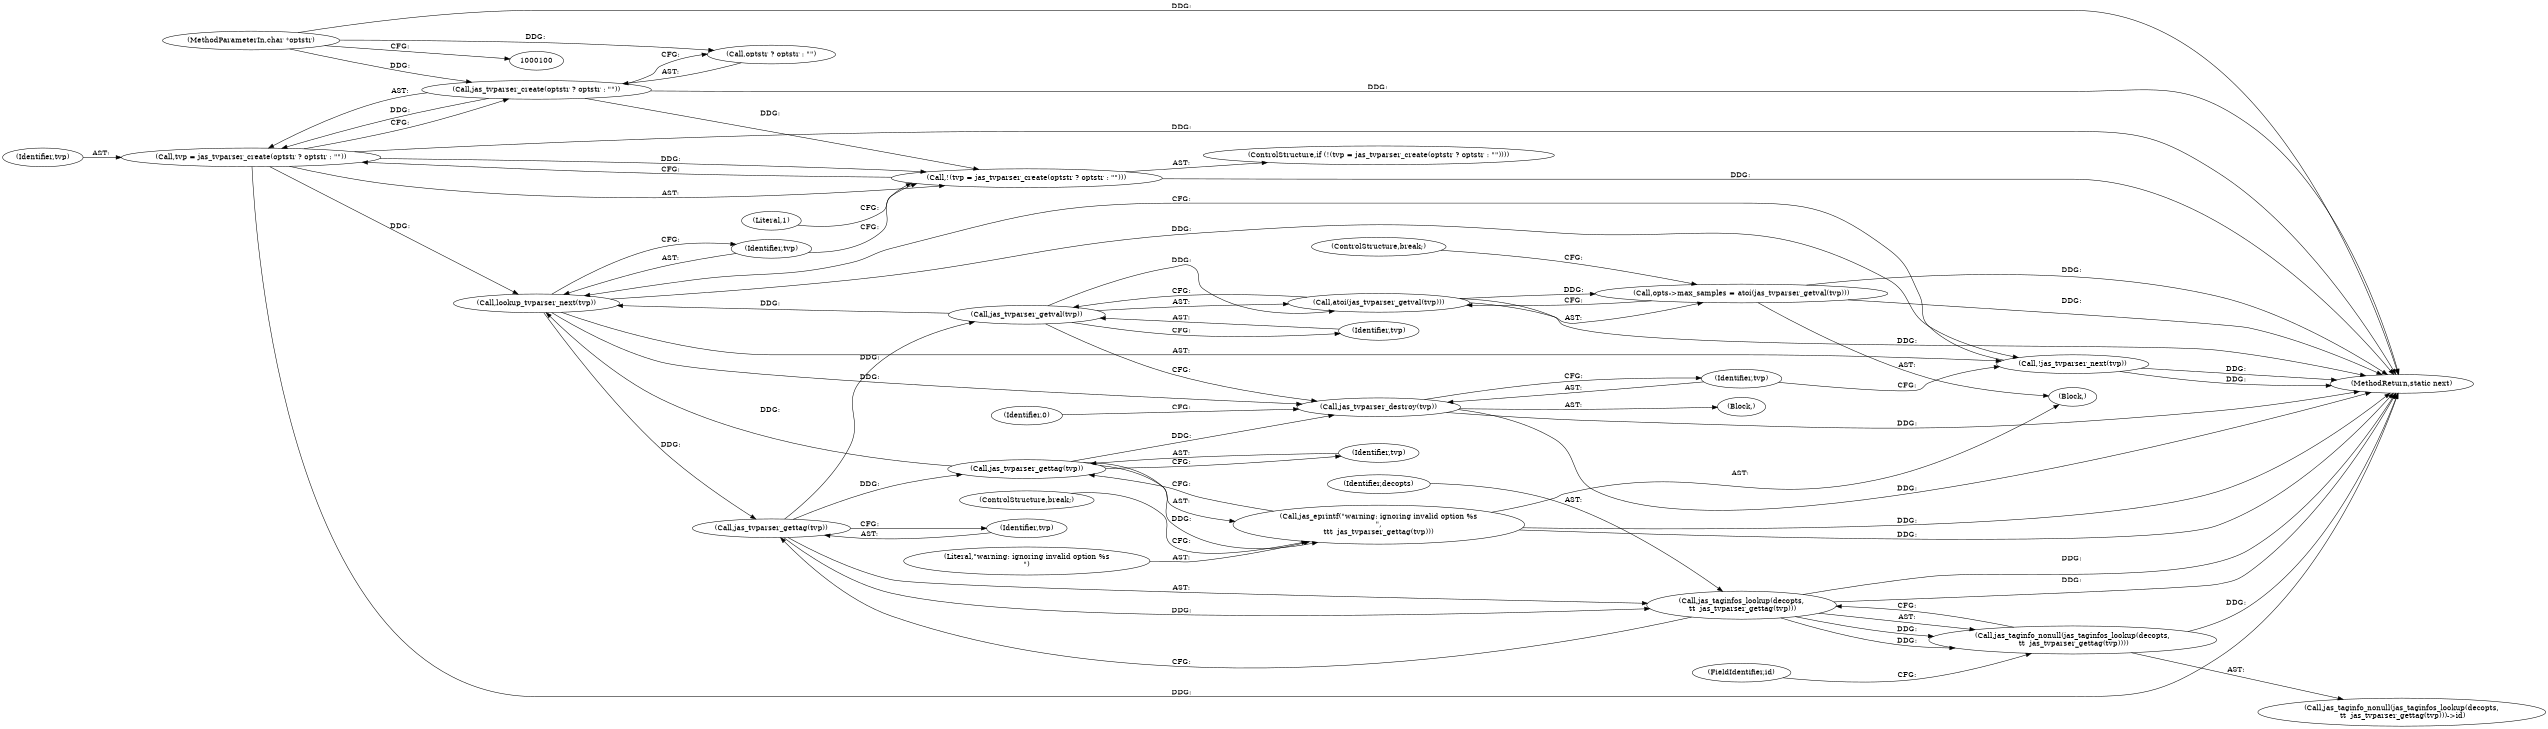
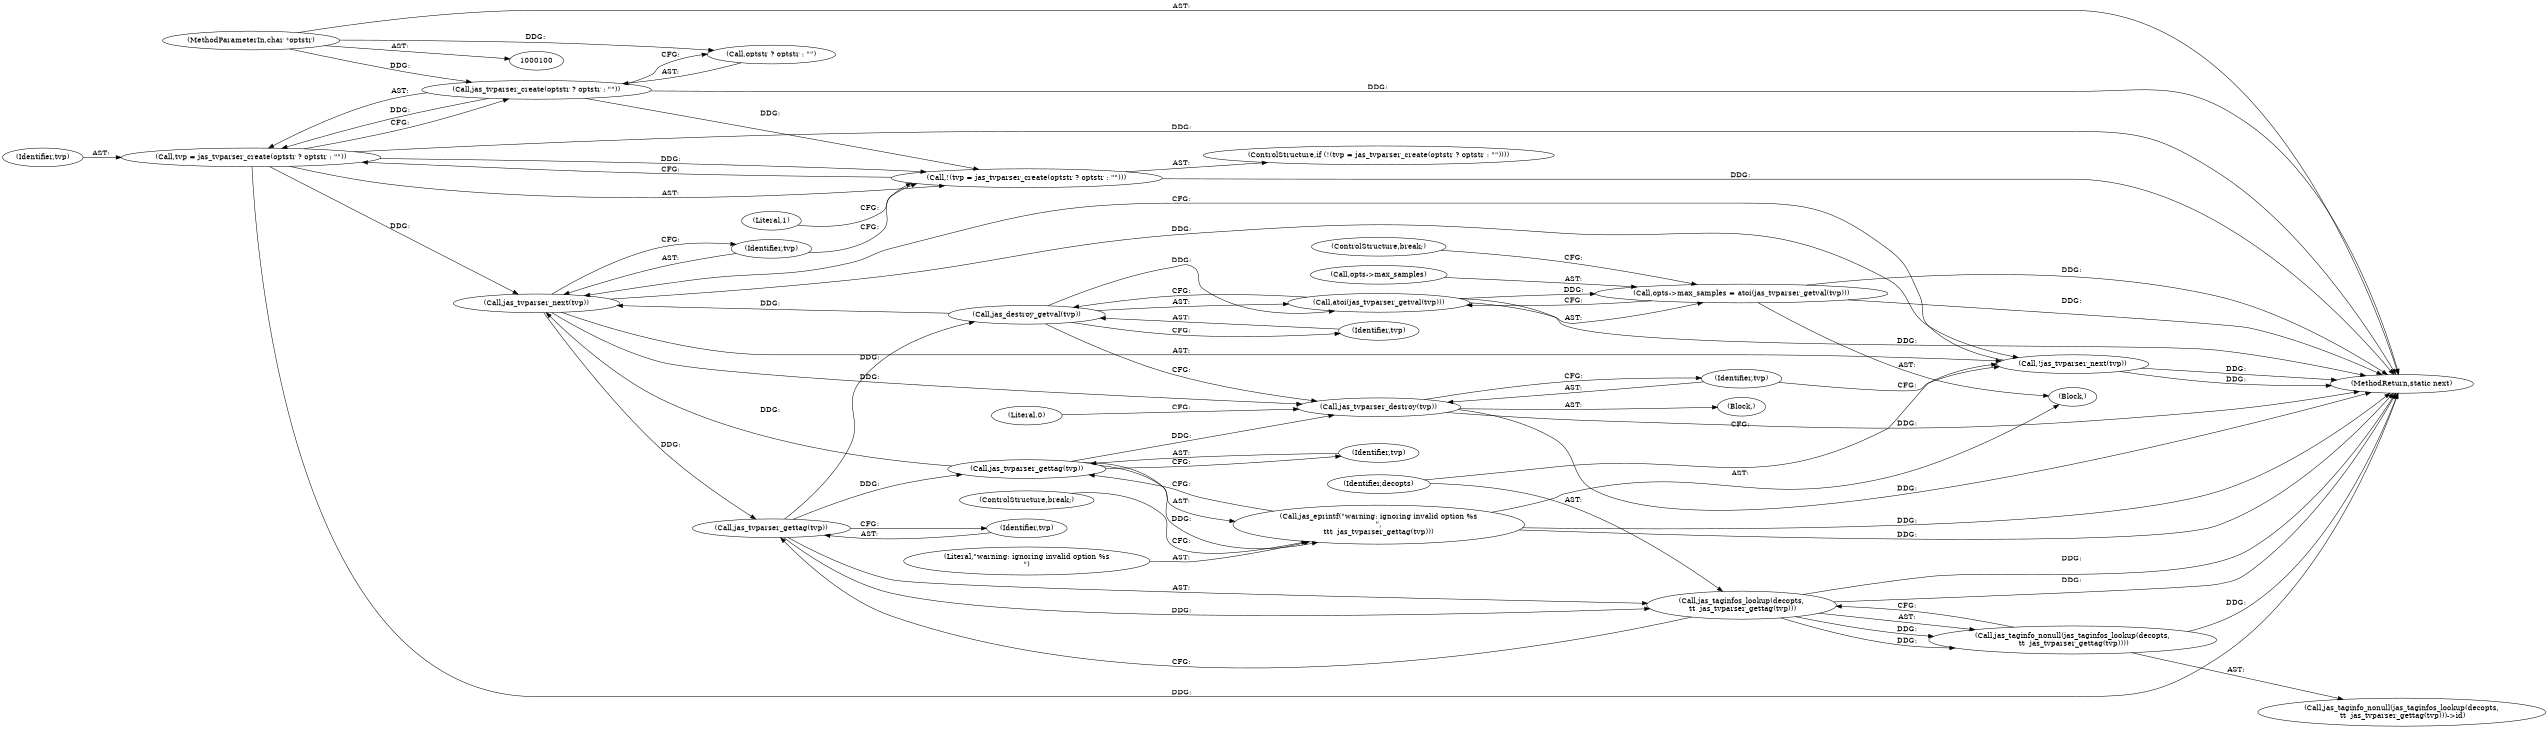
edge "(MethodParameterIn,char *optstr)" -> "(MethodReturn,static next)": label "DDG: " -> "AST: "
edge "(MethodParameterIn,char *optstr)" -> "1000100": label "CFG: " -> "AST: "
node "(Call,opts->max_samples)": added
node "(Call,lookup_tvparser_next(tvp))": label "(Call,lookup_tvparser_next(tvp))" -> "(Call,jas_tvparser_next(tvp))"
node "(Call,jas_tvparser_getval(tvp))": label "(Call,jas_tvparser_getval(tvp))" -> "(Call,jas_destroy_getval(tvp))"
node "(Identifier,0)": label "(Identifier,0)" -> "(Literal,0)"
edge "(Identifier,decopts)" -> "(Call,!jas_tvparser_next(tvp))": added, label "CFG:"
node "(FieldIdentifier,id)": removed
